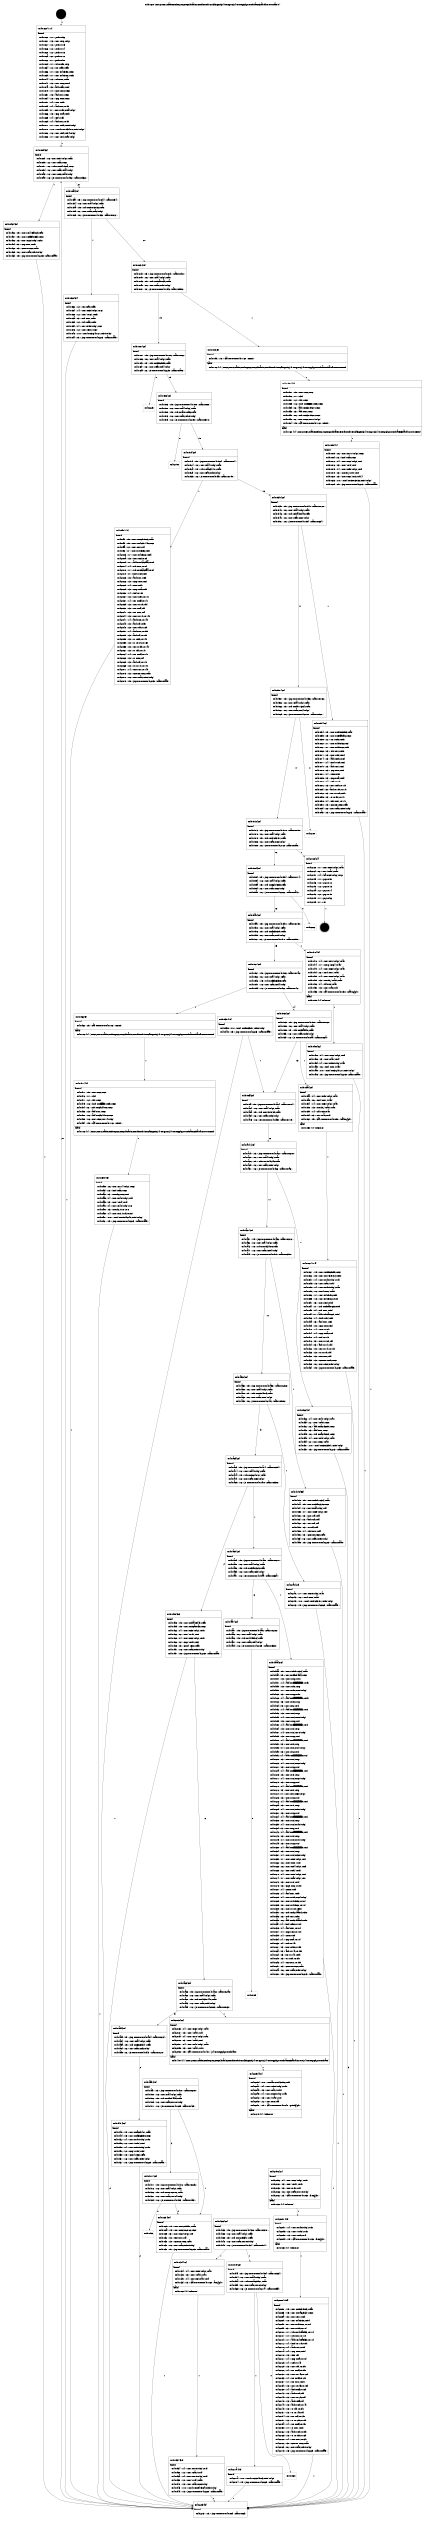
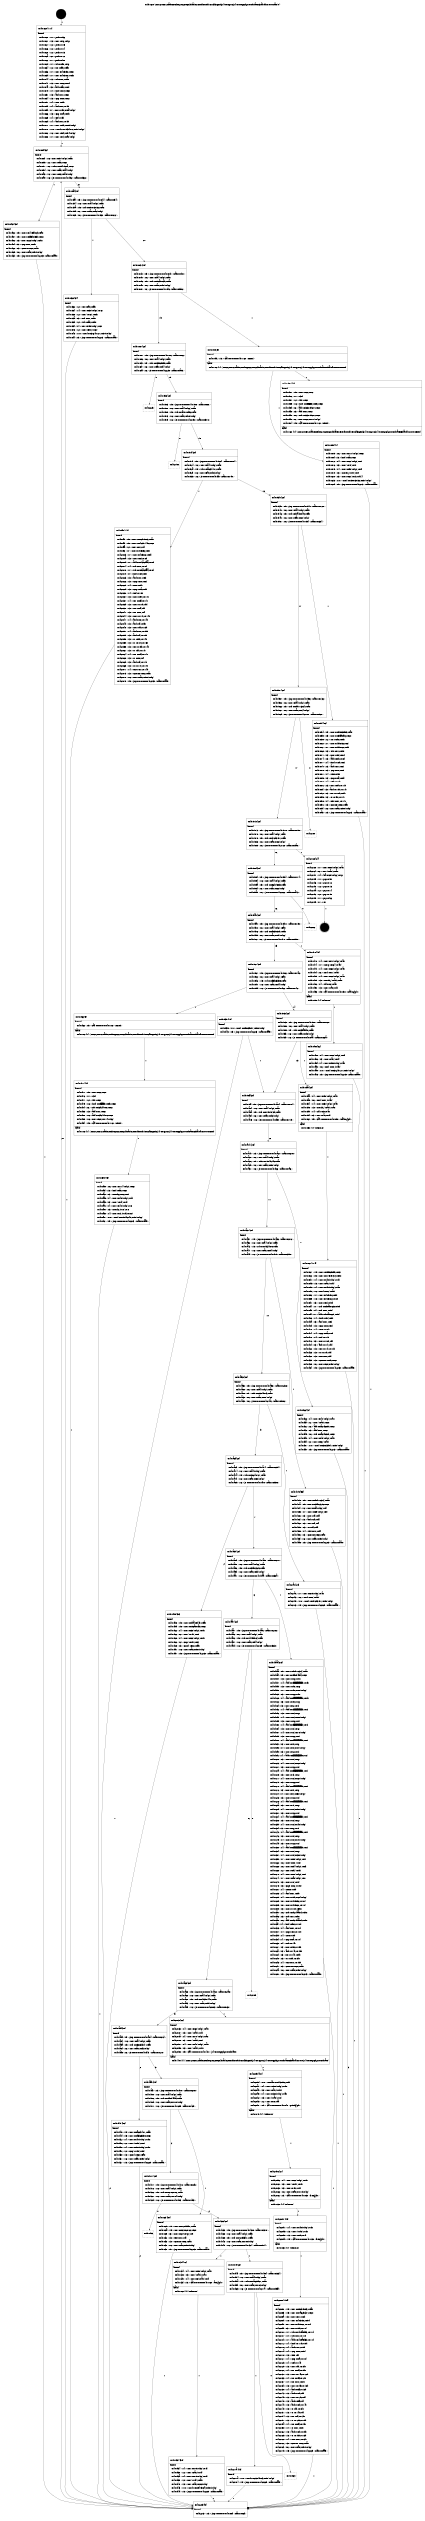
edge "0x401de1 [40]" -> "0x401e09 [41]": now "0x401ddc [5]" -> "0x401e09 [41]"
edge "0x401db8 [36]" -> "0x401ac3 [28]": now "0x401aa7 [28]" -> "0x401ac3 [28]"
edge "0x401adf [28]" -> "0x401afb [28]": added, label "3"
edge "0x40209d [31]" -> "0x4020bc [21]": added, label "1"
edge "0x401b17 [28]" -> "0x401ce5 [30]": now "0x401b17 [28]" -> "0x401b33 [28]"
